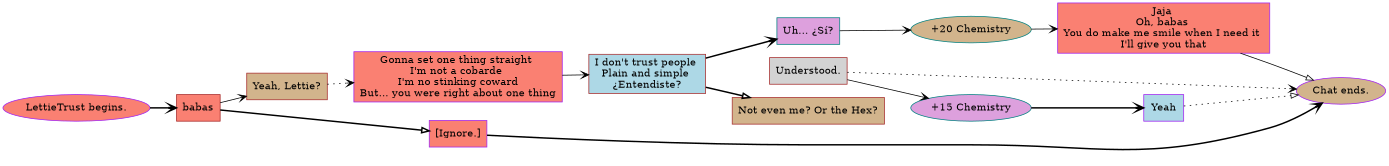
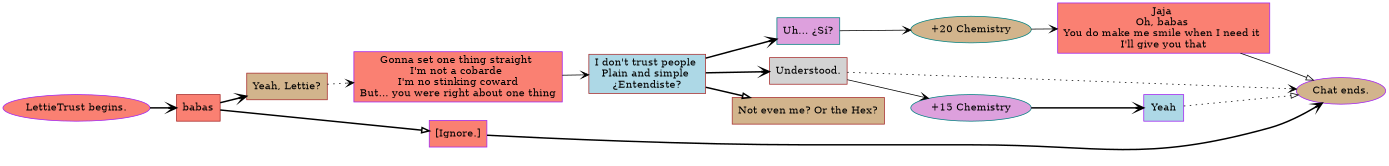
edge "I don't trust people Plain and simple ¿Entendiste?" -> "Understood.": added
edge "babas" -> "Yeah, Lettie?": style solid -> bold
